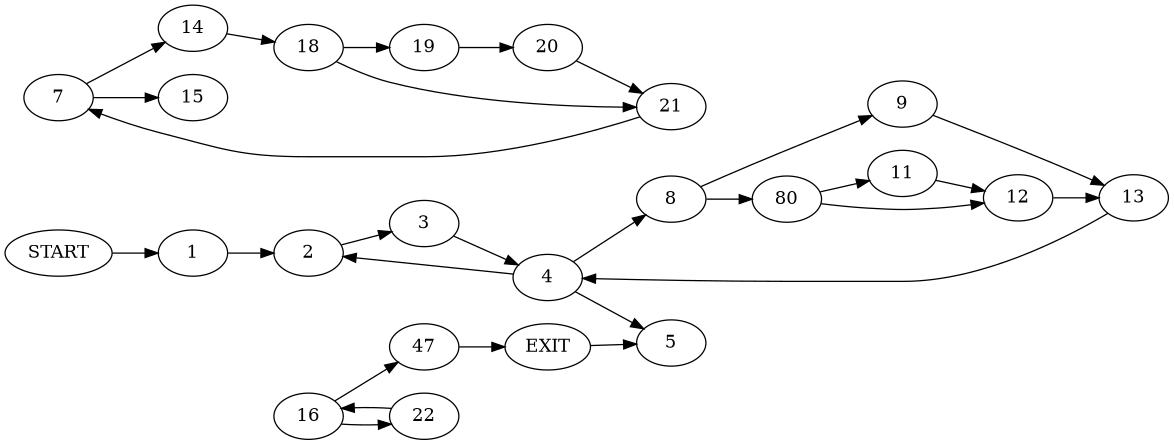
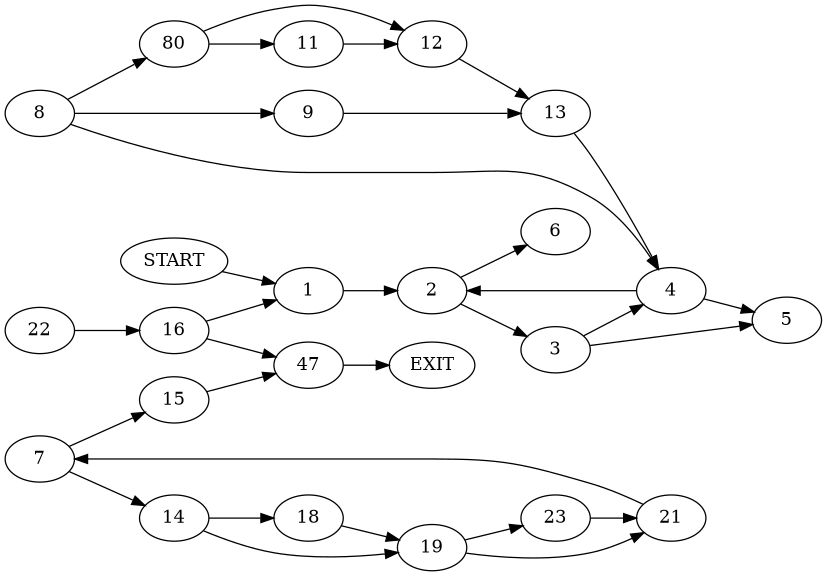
node "20": label "20" -> "23"
edge "18" -> "21": now "19" -> "21"
node "6": added
edge "4" -> "8": reversed
edge "EXIT" -> "5": now "3" -> "5"
edge "15" -> "47": added
edge "16" -> "22": now "16" -> "1"
edge "14" -> "19": added
